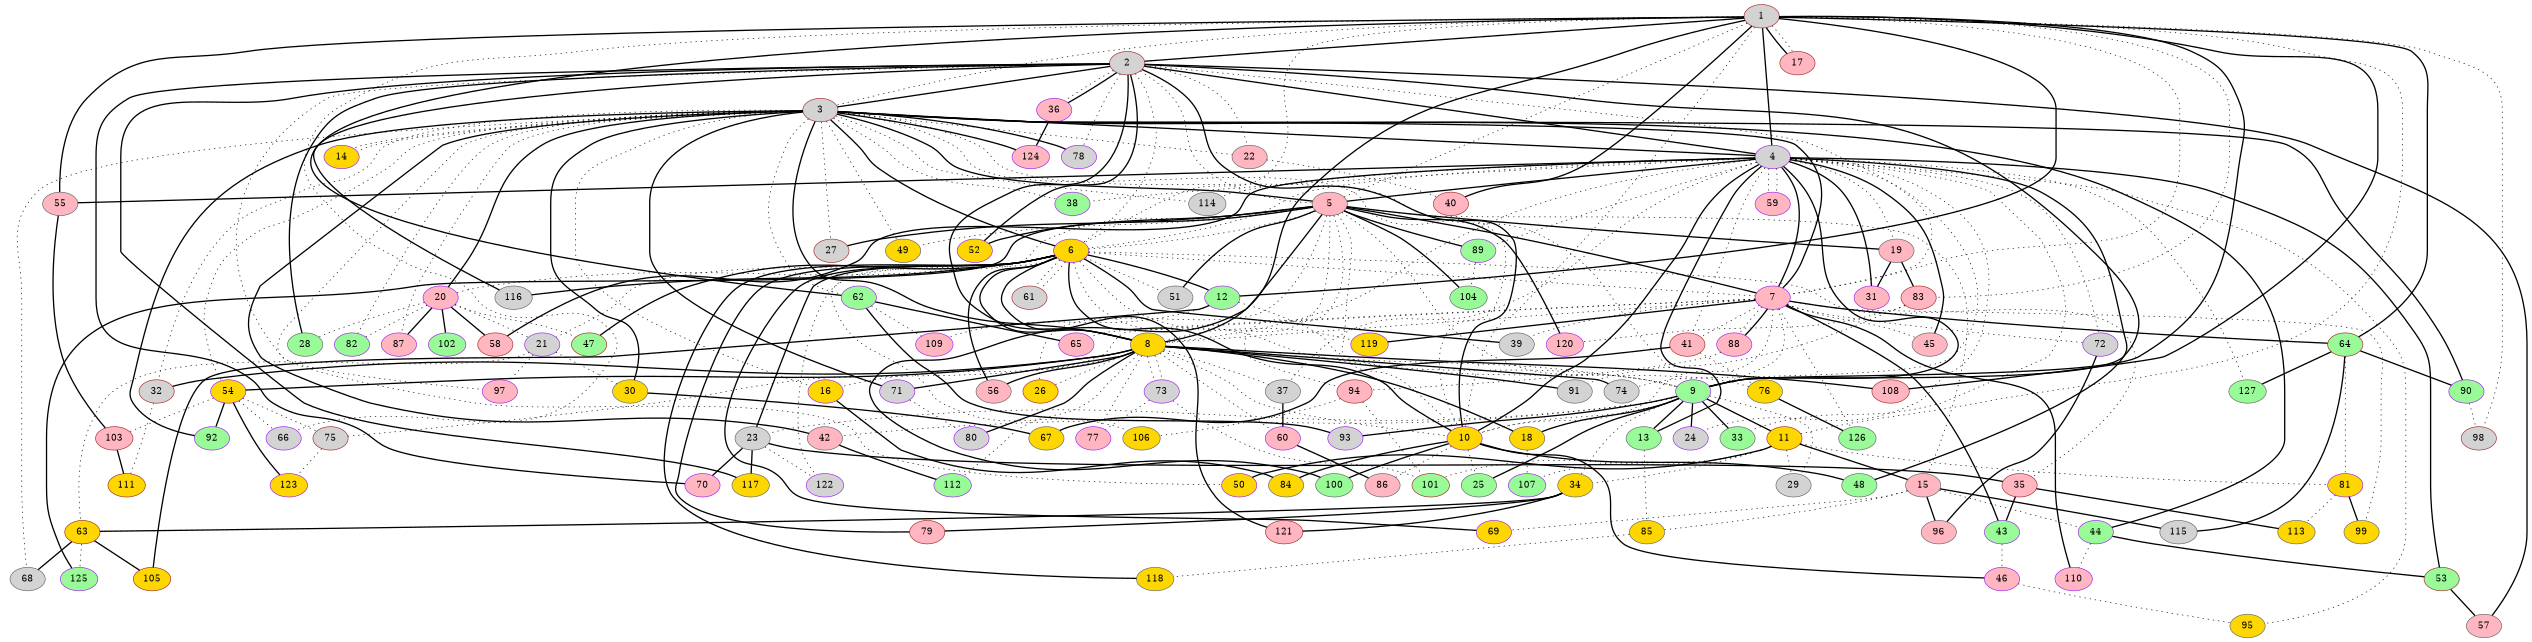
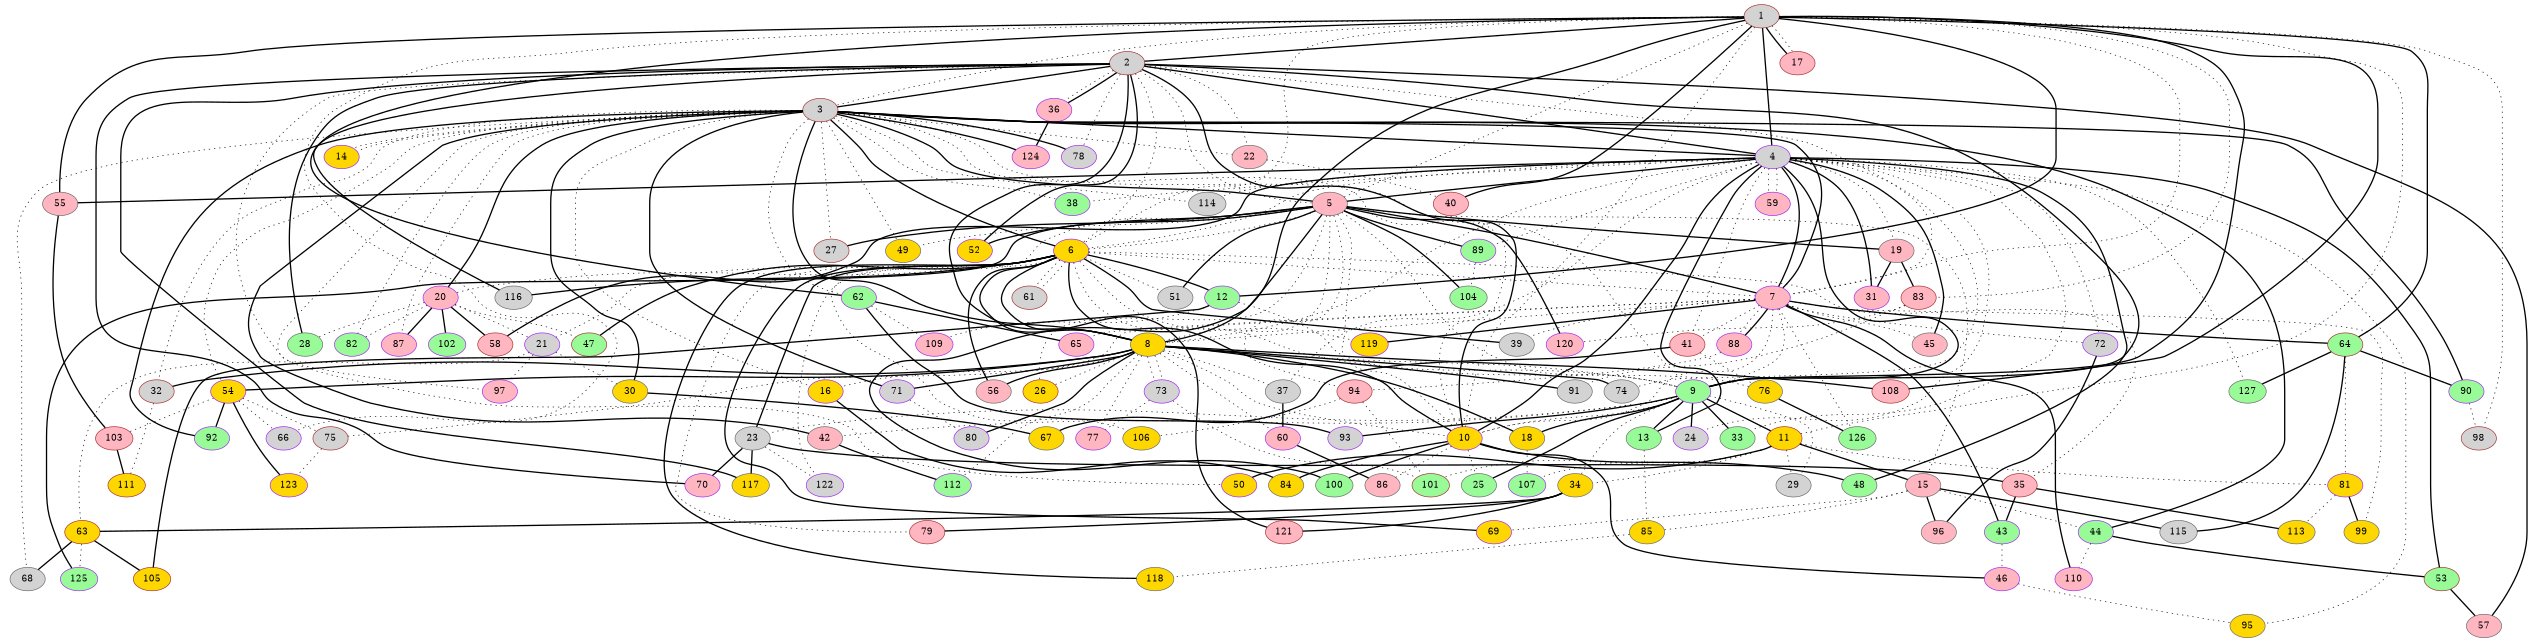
edge "6" -- "79": style bold -> dotted
